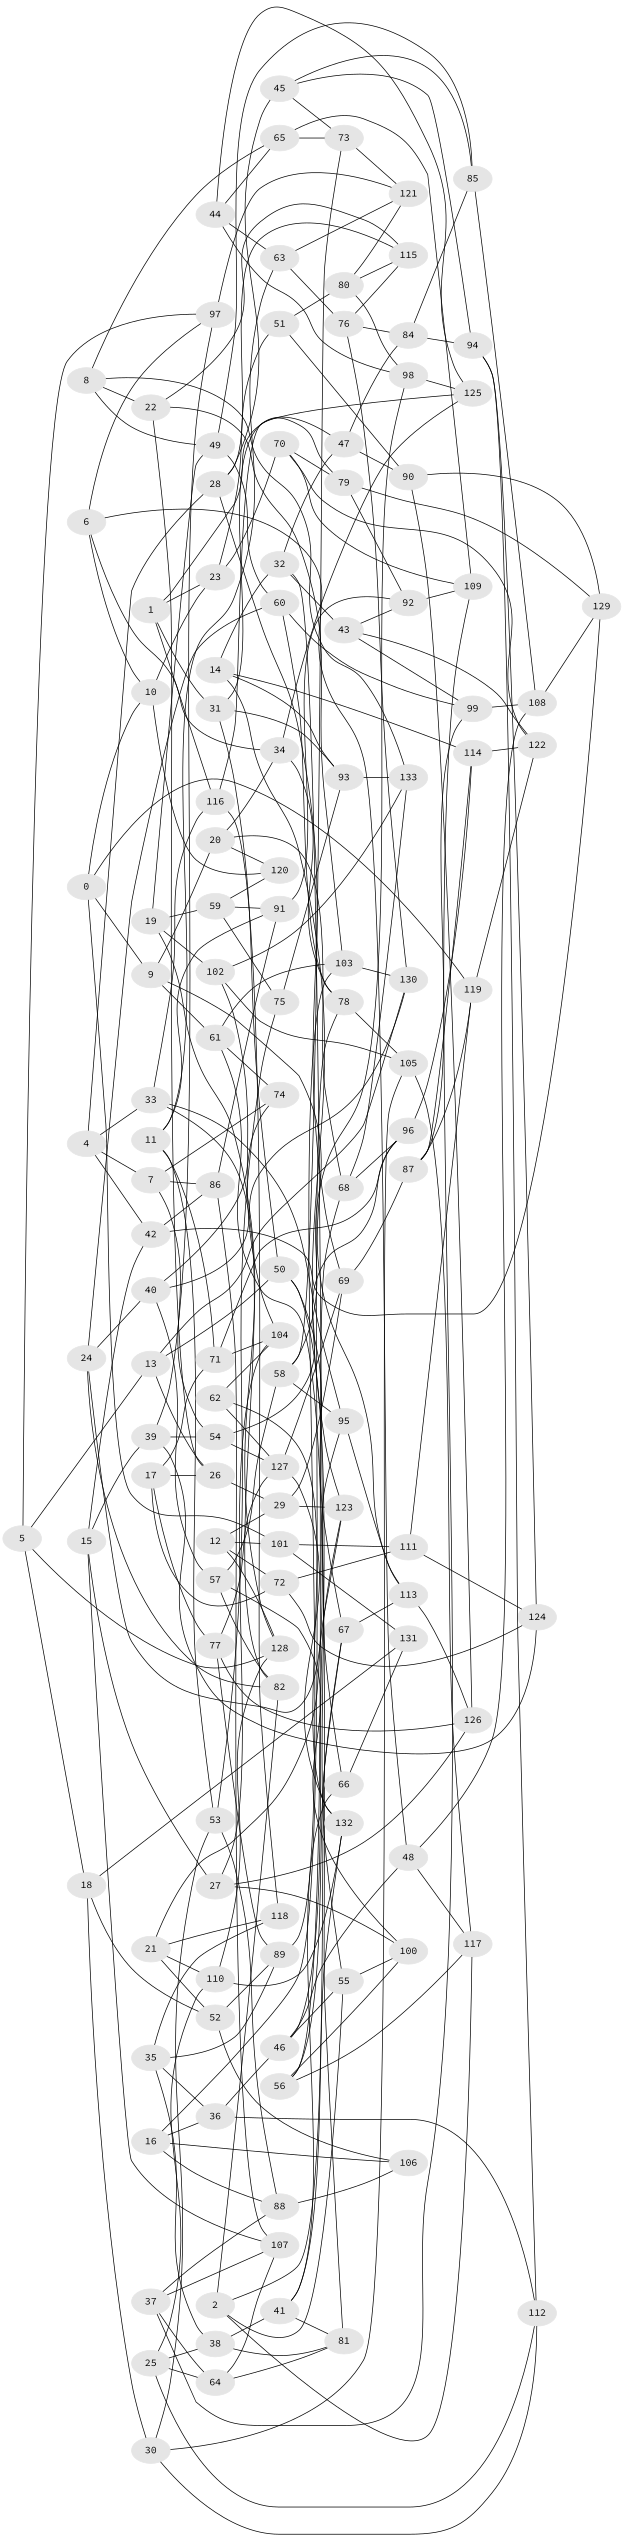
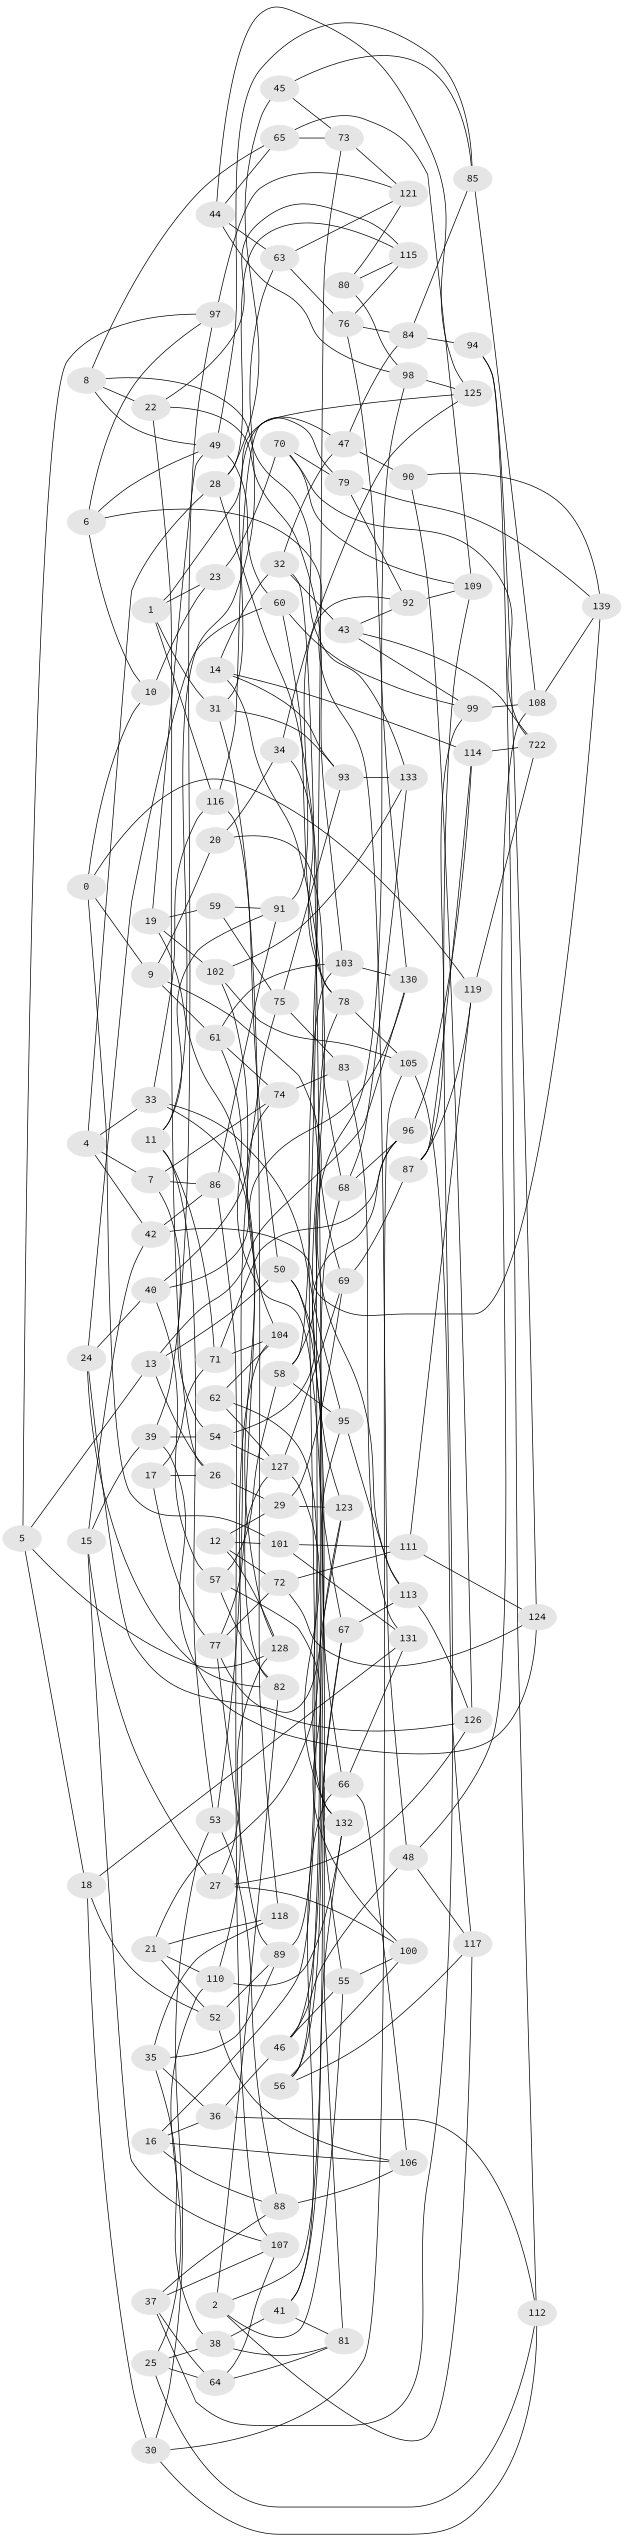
edge "45" -- "94": removed
node "51": removed
node "129": label "129" -> "139"
edge "6" -- "34": now "6" -- "49"
node "122": label "122" -> "722"
node "120": removed
node "83": added
edge "17" -- "72": now "77" -- "72"
edge "66" -- "106": added
